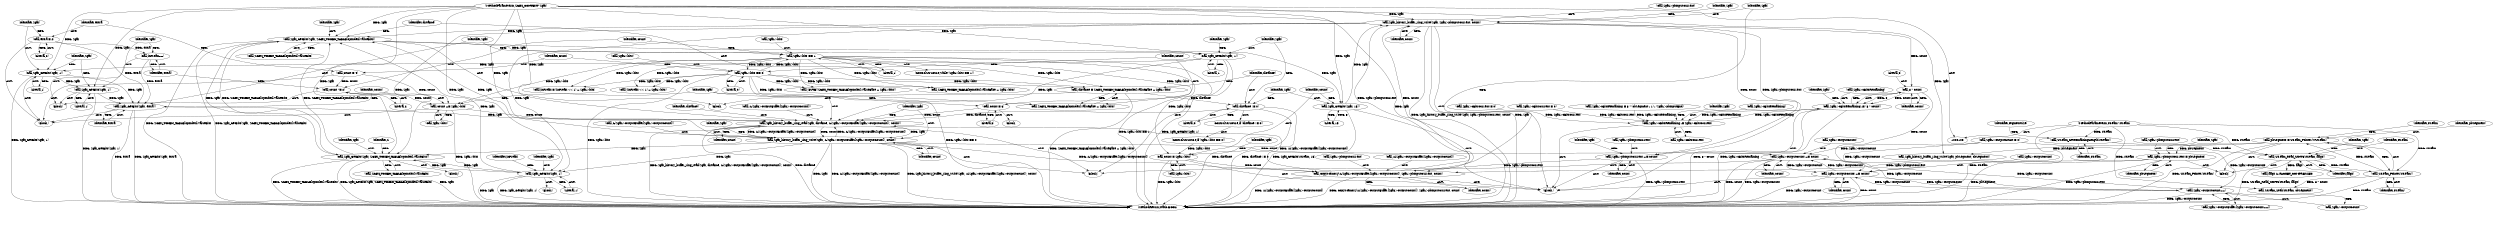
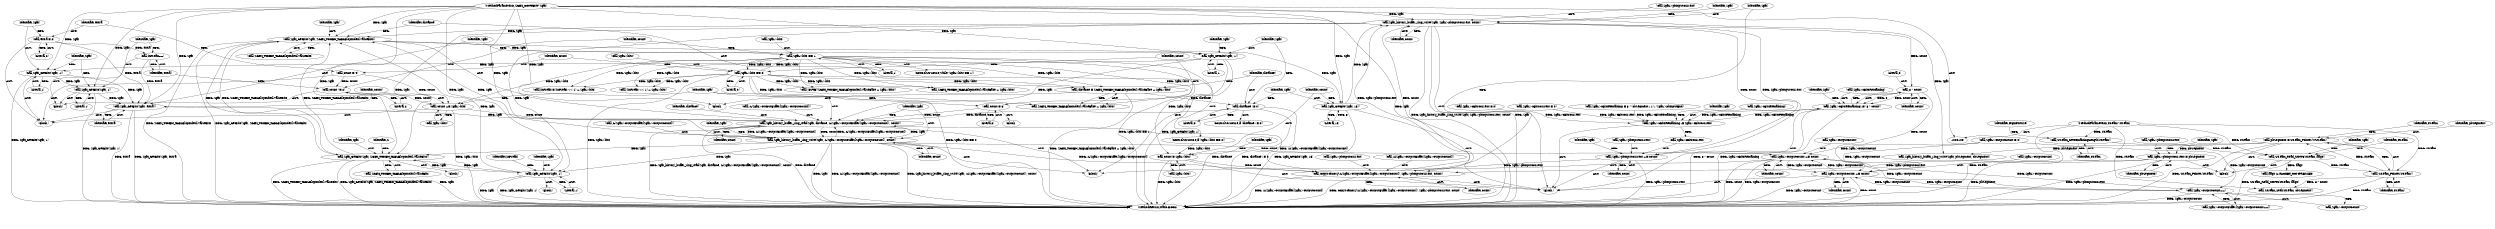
edge "(MethodParameterIn,ZGFX_CONTEXT* zgfx)" -> "(Call,zgfx_GetBits(zgfx, extra))": added, label "DDG: zgfx"
edge "(ControlStructure,if (distance != 0))" -> "(ControlStructure,if (zgfx->bits == 0))": now "(Call,zgfx->bits == 0)" -> "(ControlStructure,if (zgfx->bits == 0))"
edge "(Call,zgfx->cBitsCurrent)" -> "(Call,zgfx->cBitsRemaining -= zgfx->cBitsCurrent)": now "(Call,zgfx->cBitsCurrent)" -> "(Call,zgfx->pbInputCurrent += count)"
edge "(Call,zgfx_GetBits(zgfx, 15))" -> "(MethodReturn,static BOOL)": label "DDG: zgfx_GetBits(stream, 15)" -> "DDG: zgfx_GetBits(zgfx, 15)"
node "(Identifier,flags)": removed
